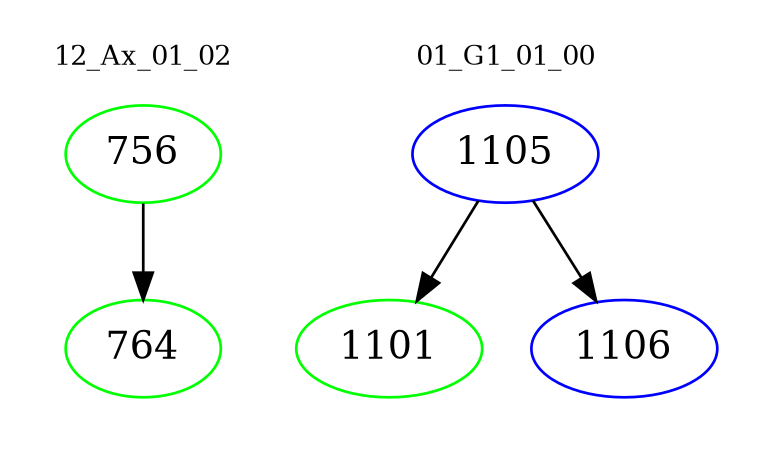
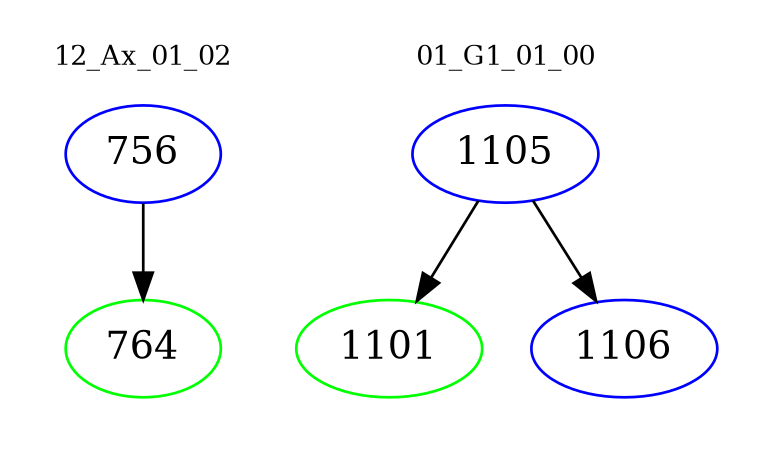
node "756": color green -> blue
